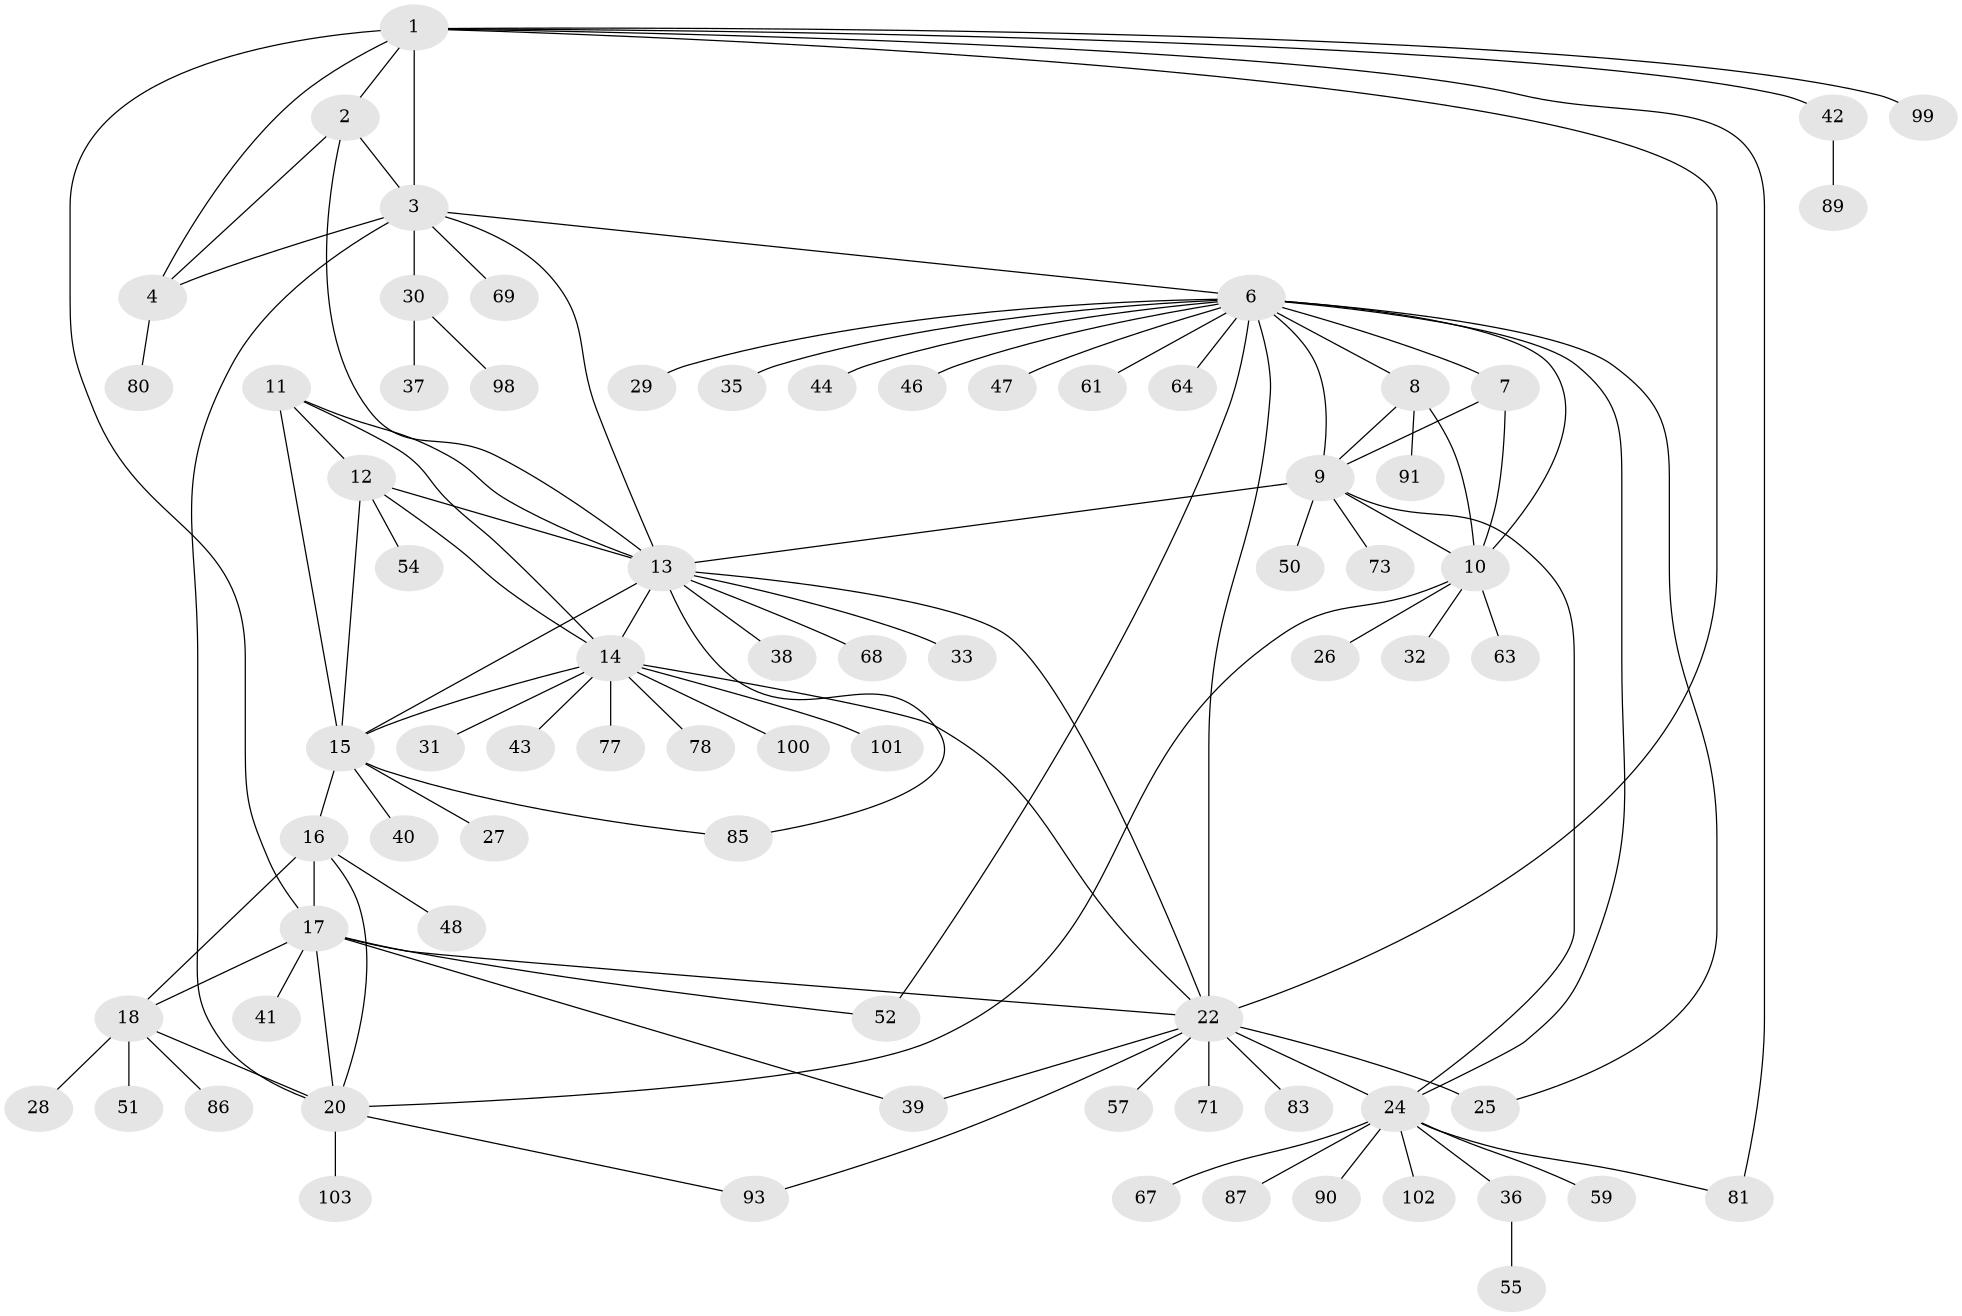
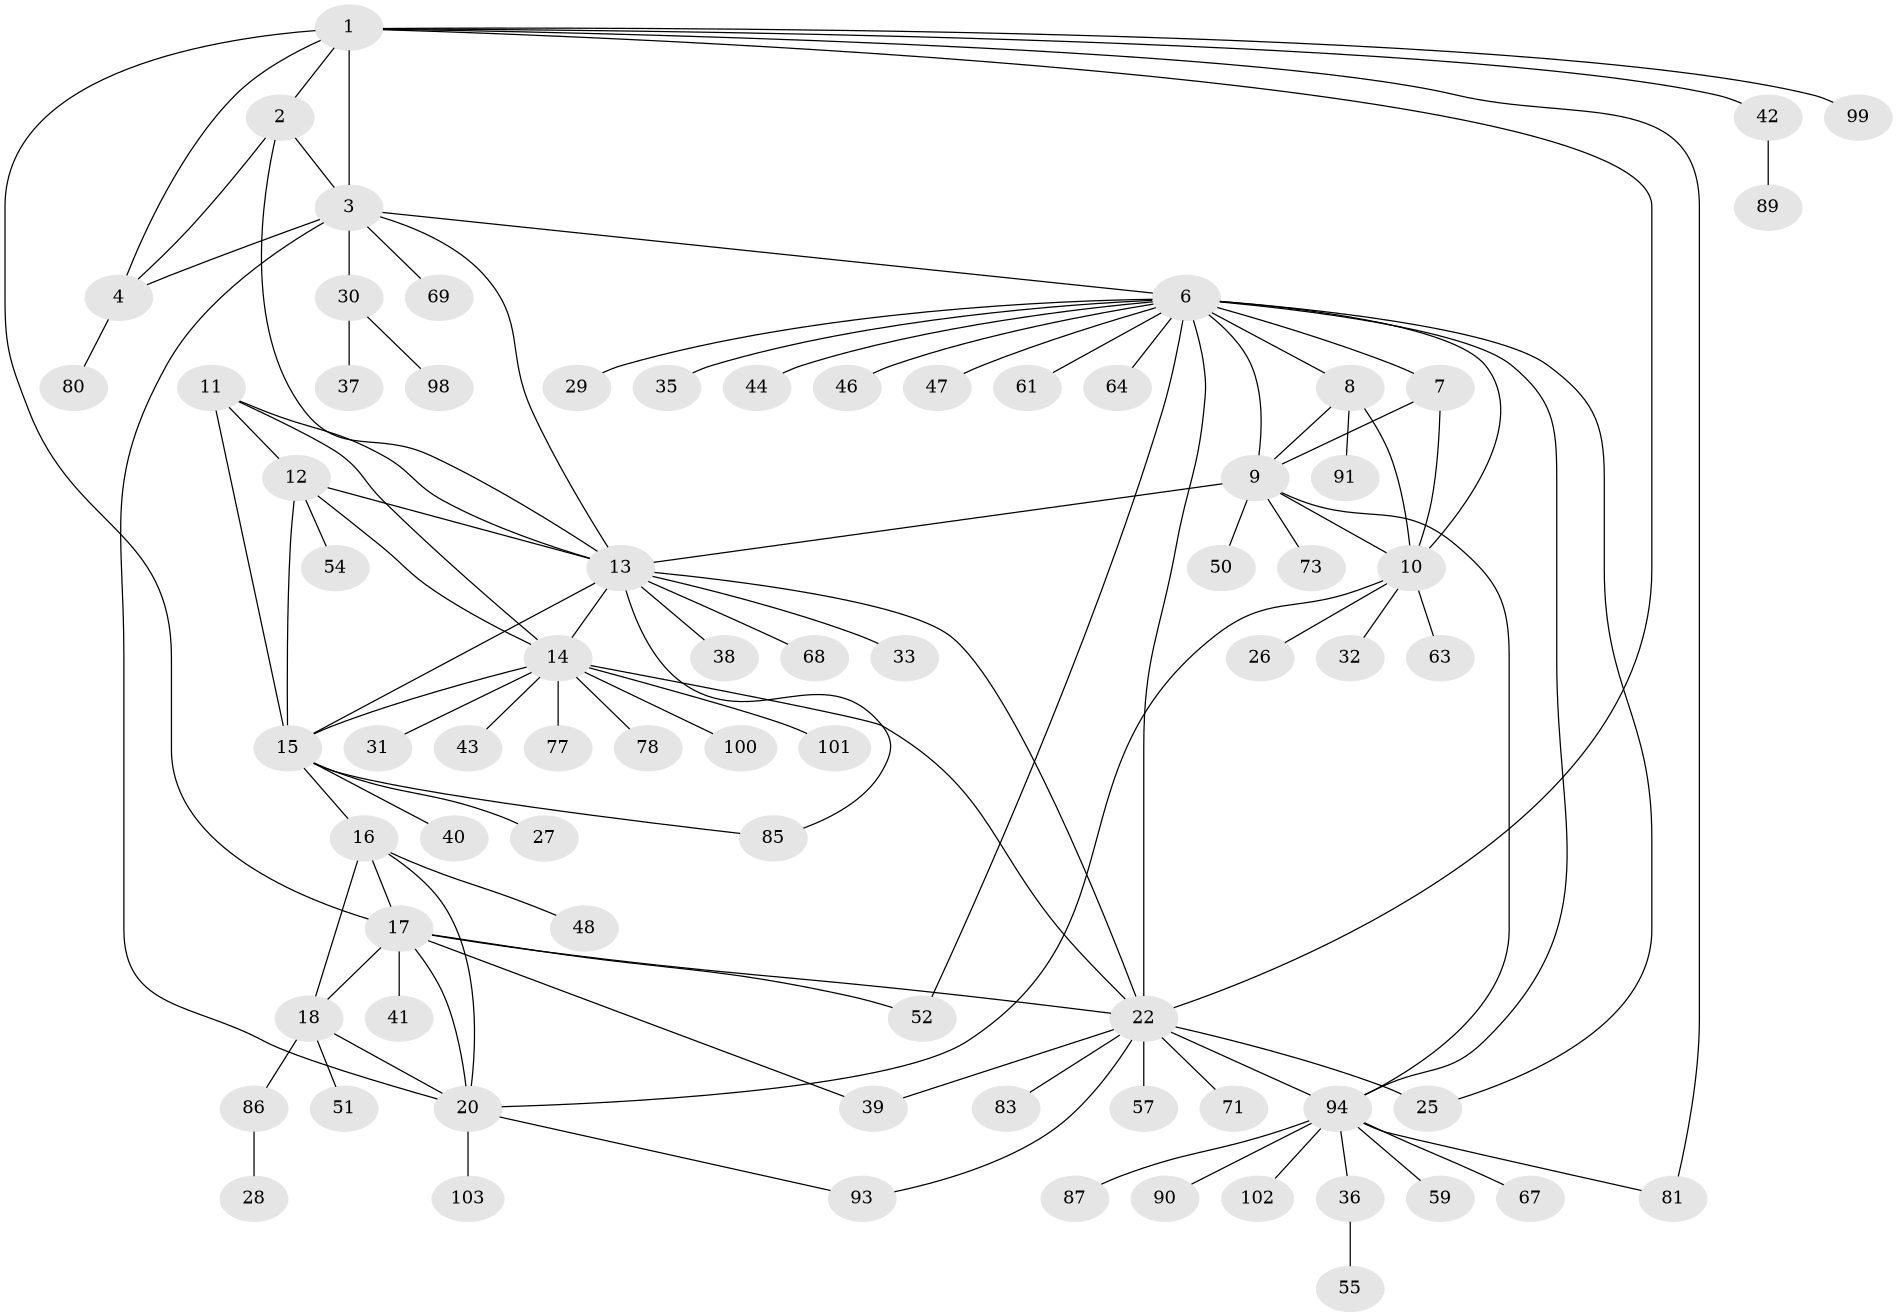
edge "18" -- "28": now "86" -- "28"
node "24": label "24" -> "94"
